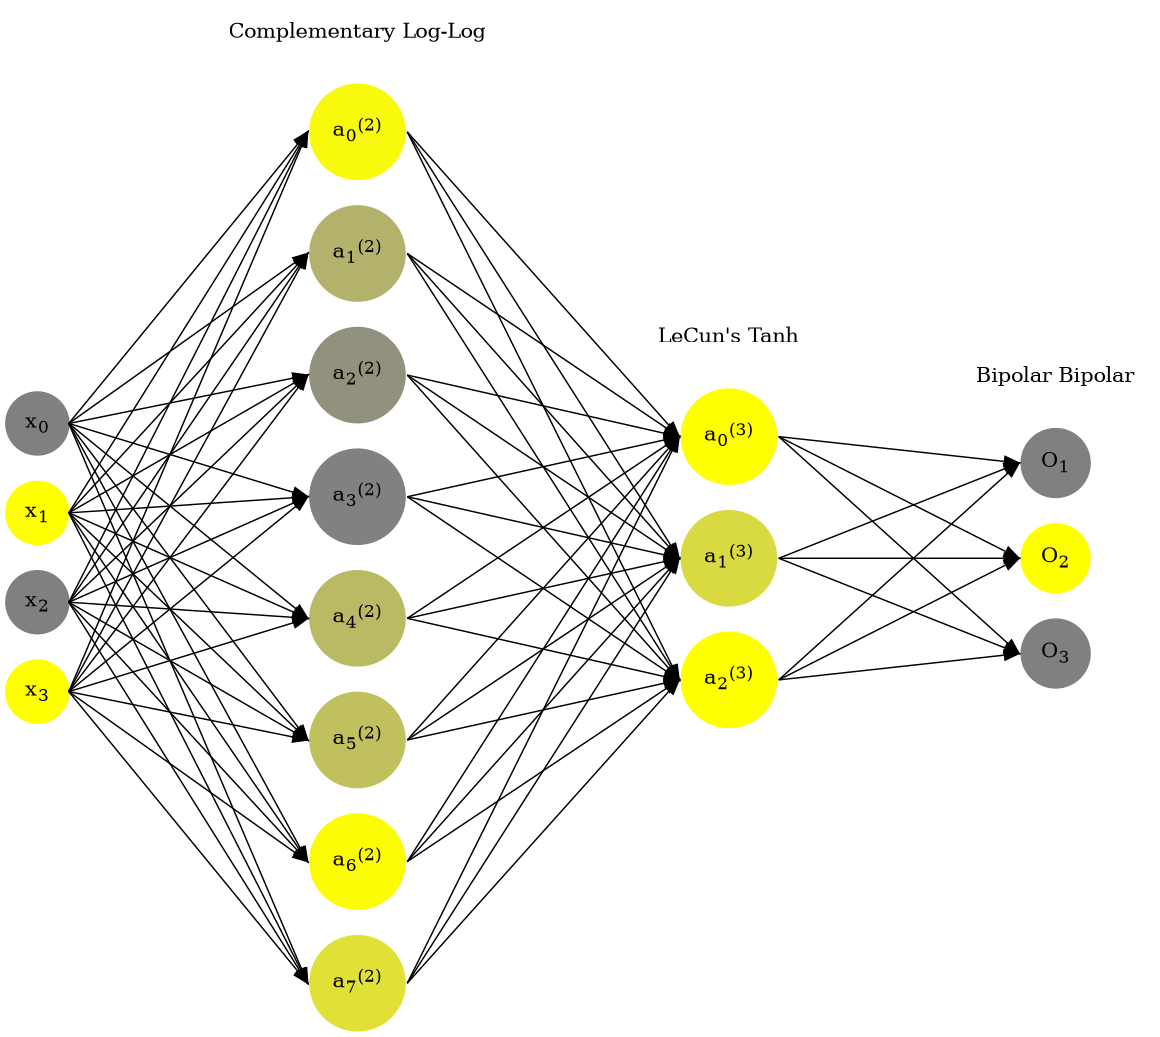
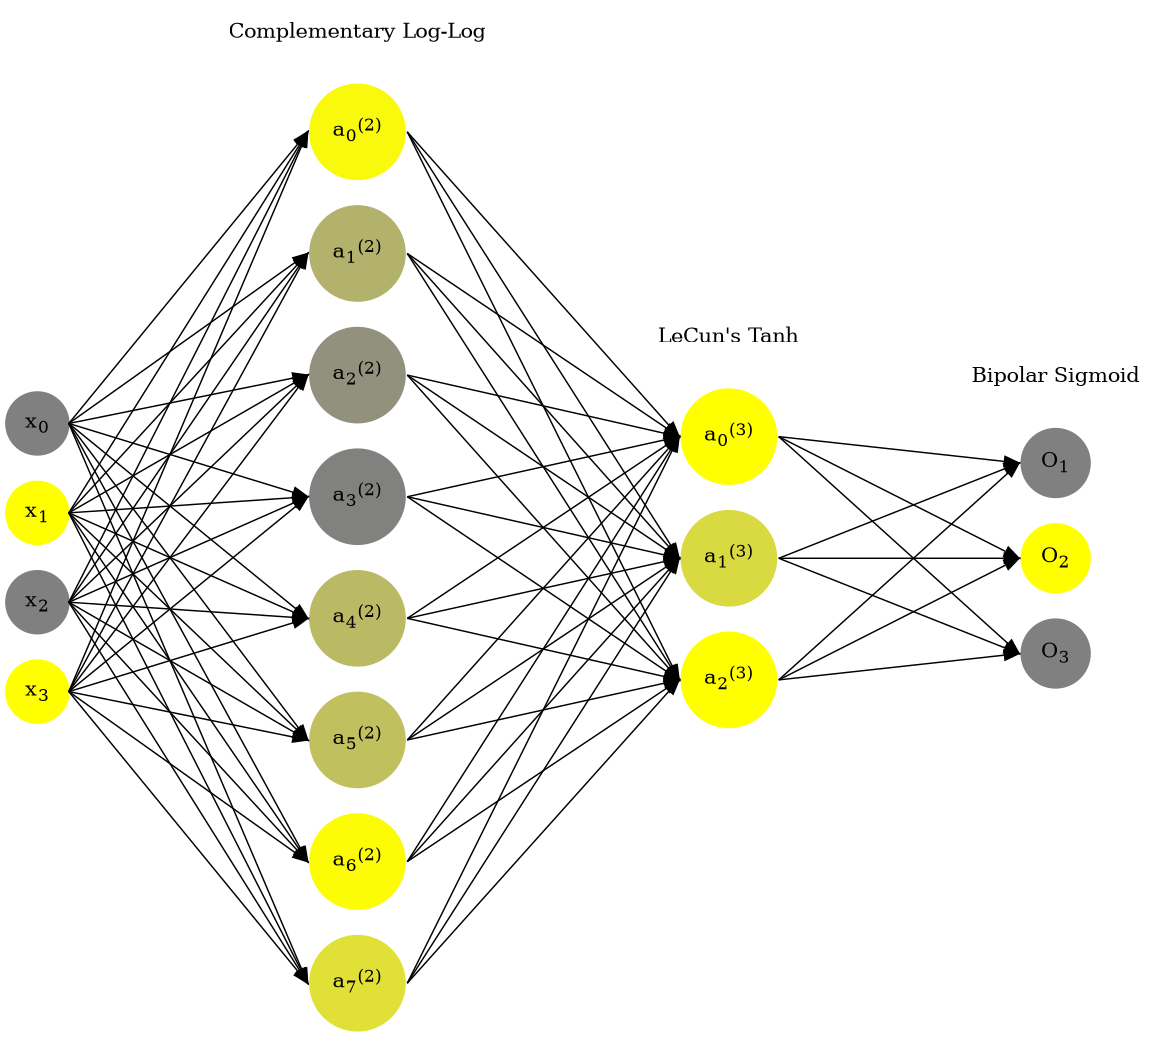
node "Bipolar Bipolar": label "Bipolar Bipolar" -> "Bipolar Sigmoid"
